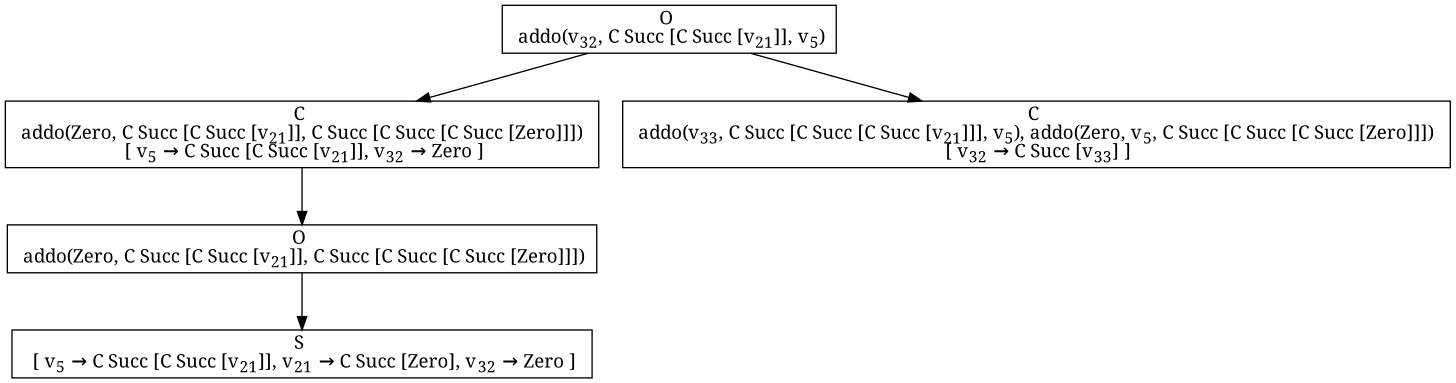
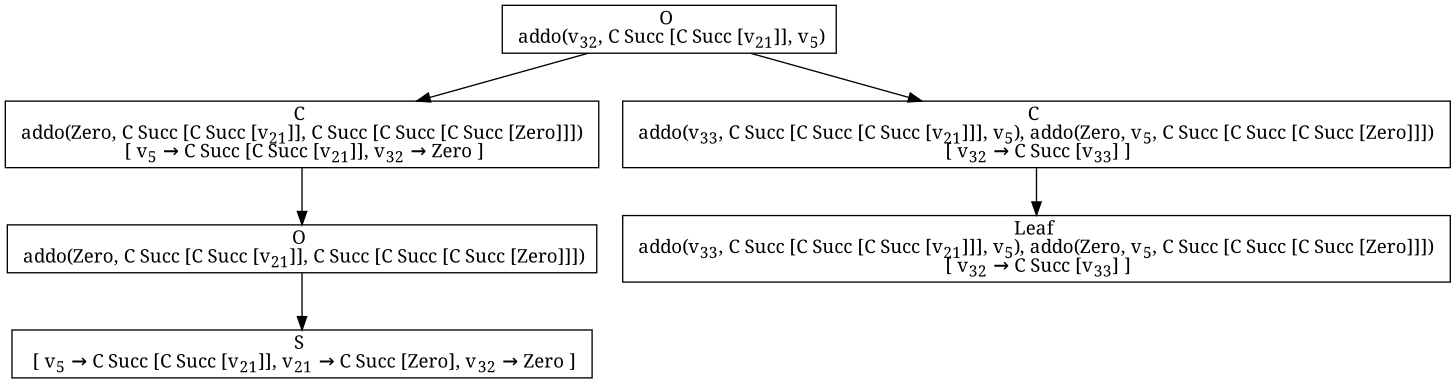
node "Leaf": added
